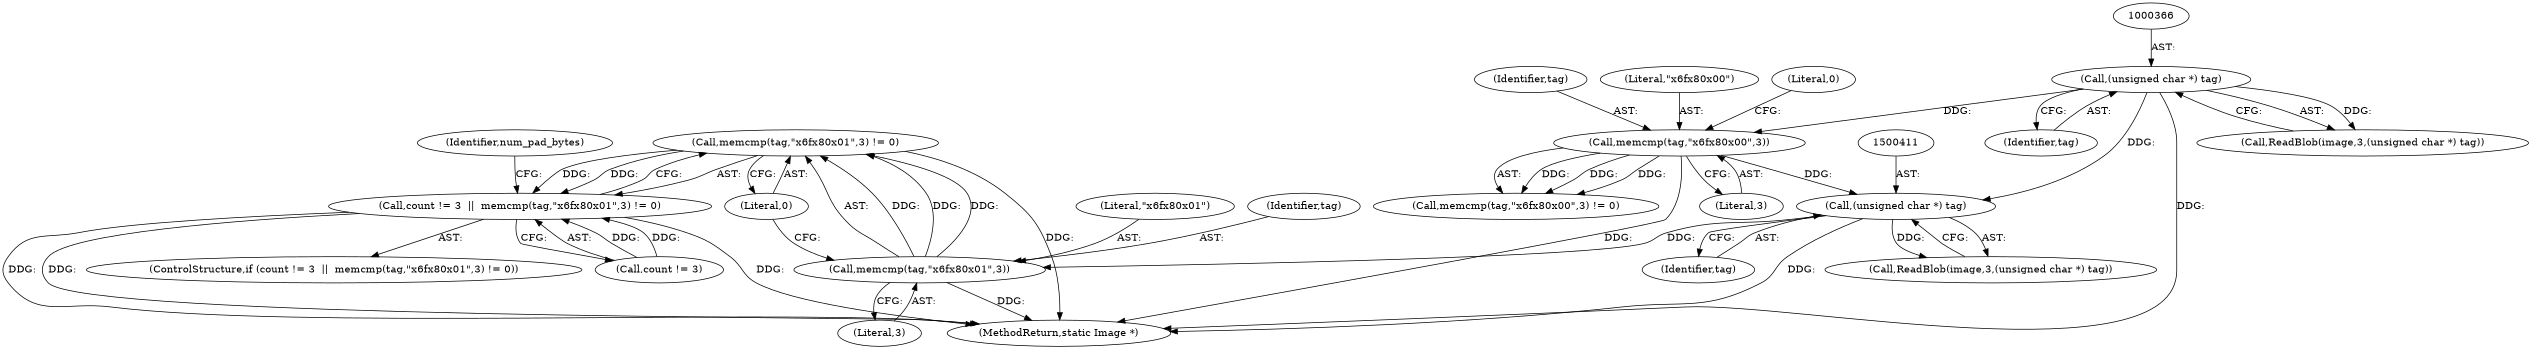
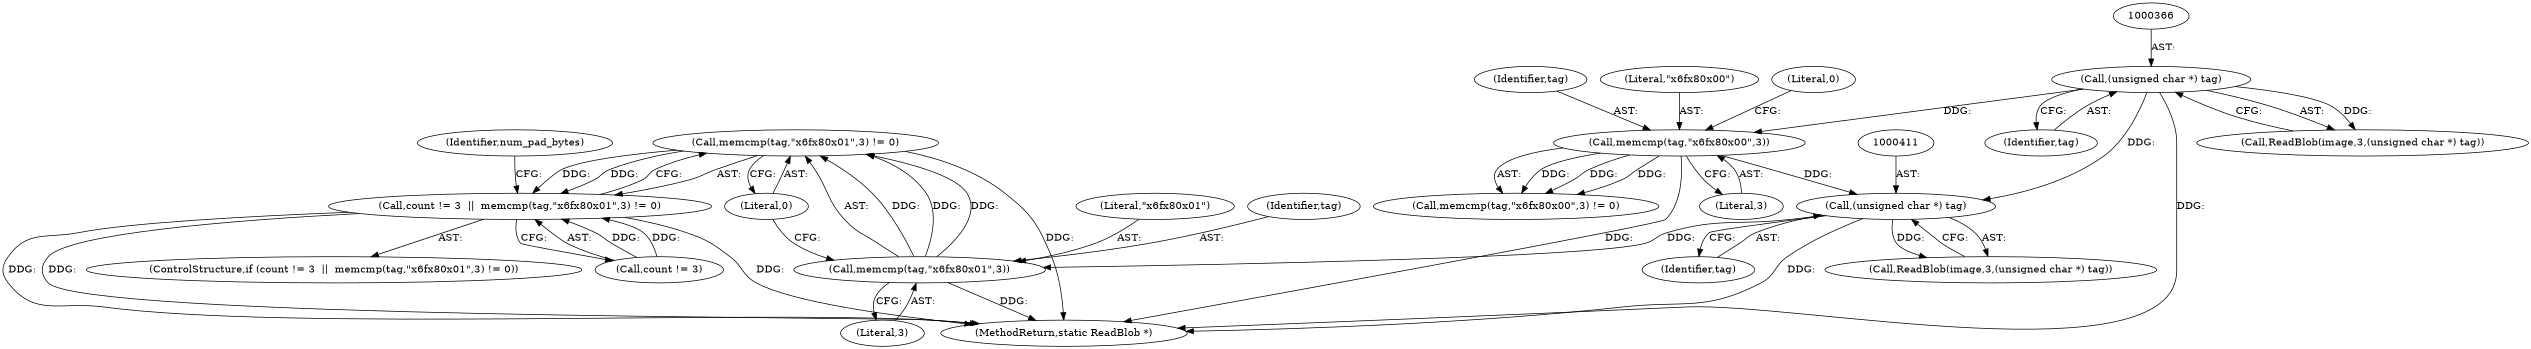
node "1500411": label "1500411" -> "1000411"
node "(MethodReturn,static Image *)": label "(MethodReturn,static Image *)" -> "(MethodReturn,static ReadBlob *)"
